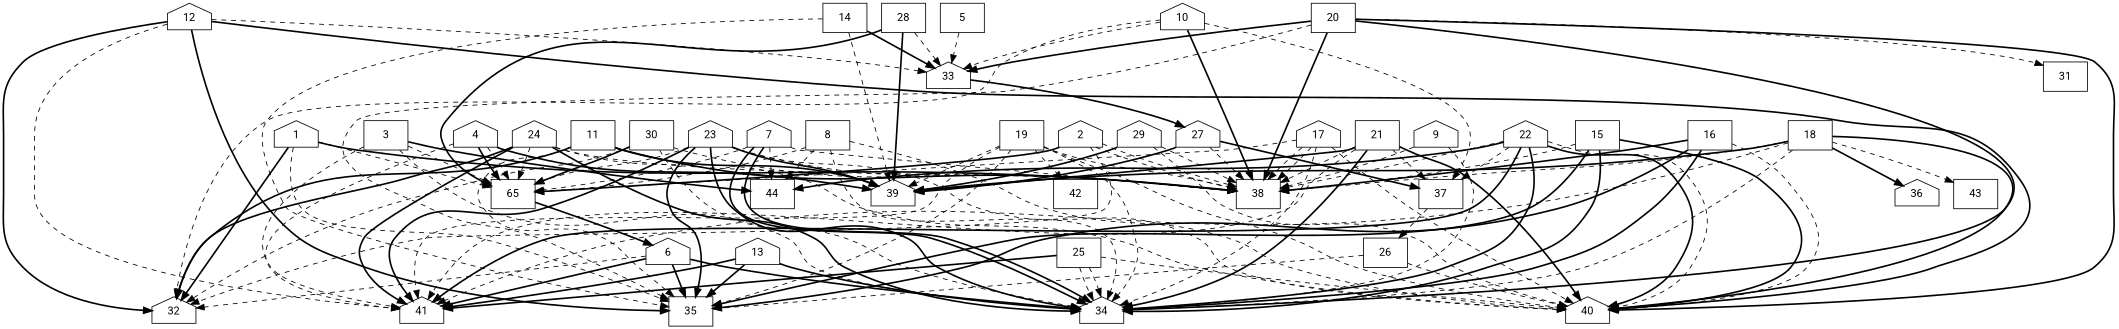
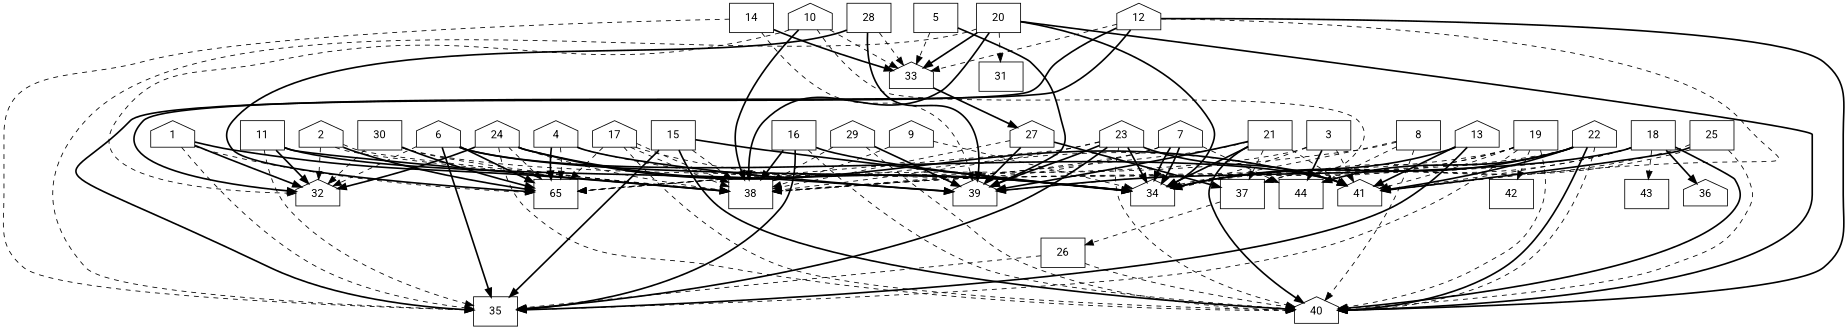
edge "5" -> "39": added
edge "65" -> "6": reversed
